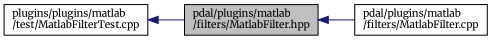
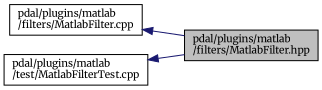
node "plugins/plugins/matlab /test/MatlabFilterTest.cpp": label "plugins/plugins/matlab /test/MatlabFilterTest.cpp" -> "pdal/plugins/matlab /test/MatlabFilterTest.cpp"
edge "pdal/plugins/matlab /filters/MatlabFilter.cpp" -> "pdal/plugins/matlab /filters/MatlabFilter.hpp": reversed
